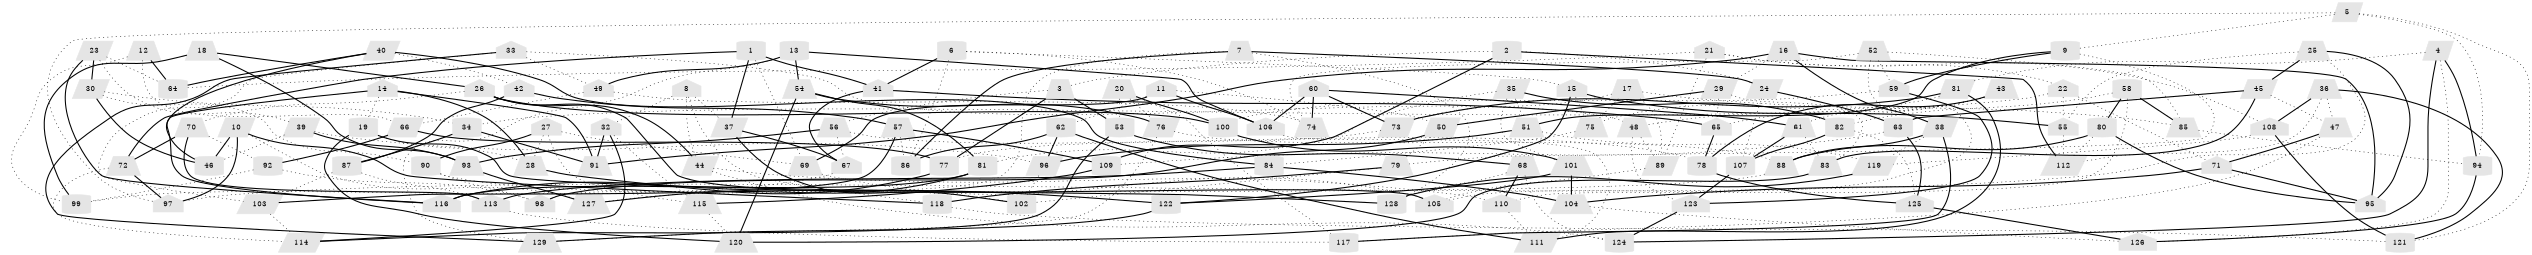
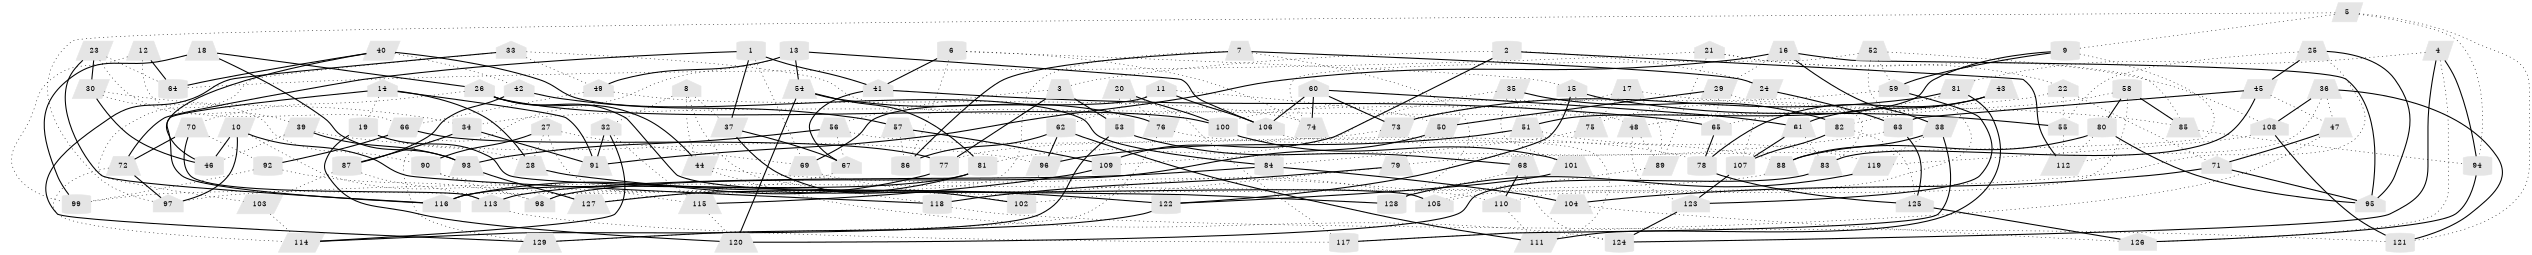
edge "43" -- "61": style dotted -> bold
edge "101" -- "104": removed
edge "57" -- "103": removed
